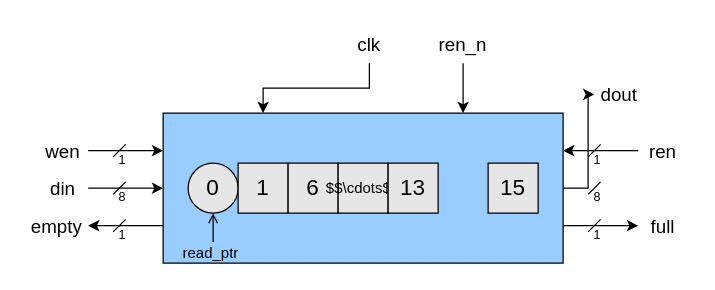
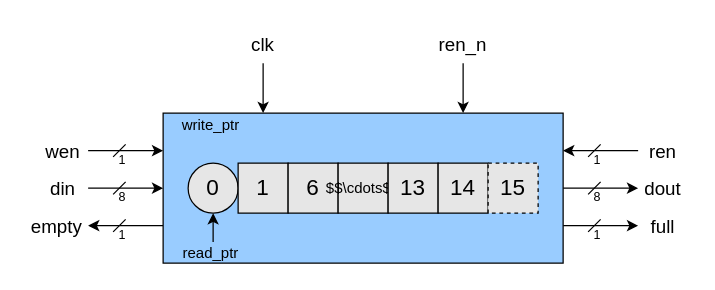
node "clk": moved (369, 44) -> (263, 44)
node "dout": moved (619, 94) -> (663, 188)
node "write_ptr": added
node "14": added
node "15": style solid -> dashed
edge "read_ptr" -> "0": arrowhead open -> classic
